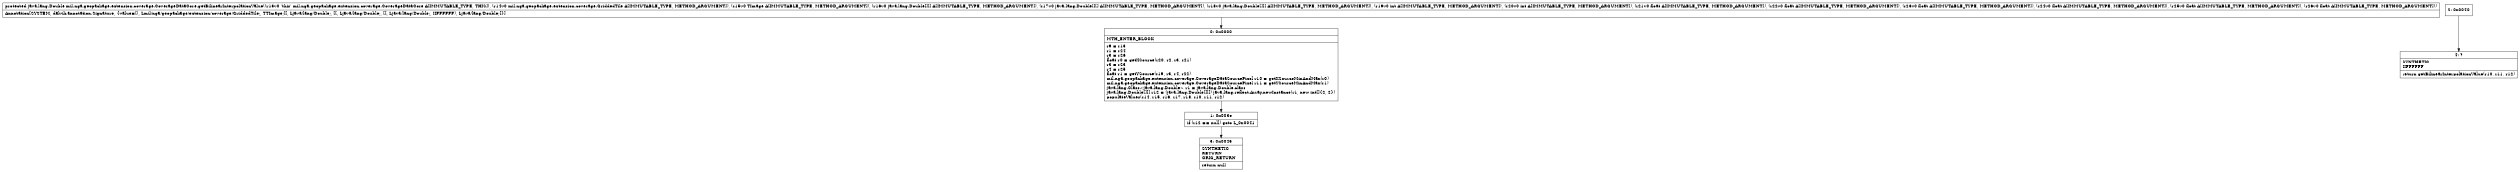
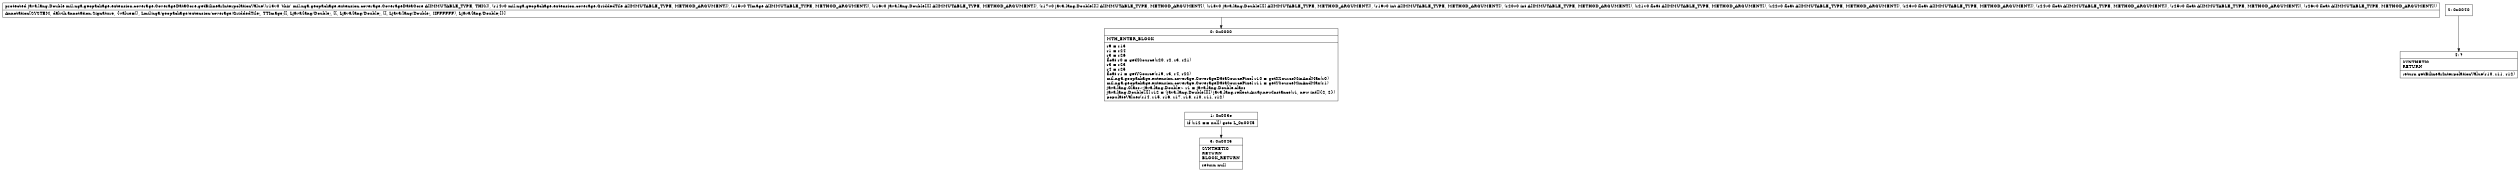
node "4: ?": text "IIFFFFFF" -> "RETURN"
edge "0: 0x0000" -> "1: 0x003e": removed
node "1: 0x003e": text "if (r12 == null) goto L_0x0041" -> "if (r12 == null) goto L_0x0045"
node "3: 0x0045": text "ORIG_RETURN" -> "BLOCK_RETURN"
